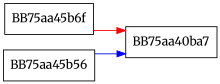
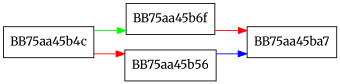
node "BB75aa45b4c": added
node "BB75aa40ba7": label "BB75aa40ba7" -> "BB75aa45ba7"
